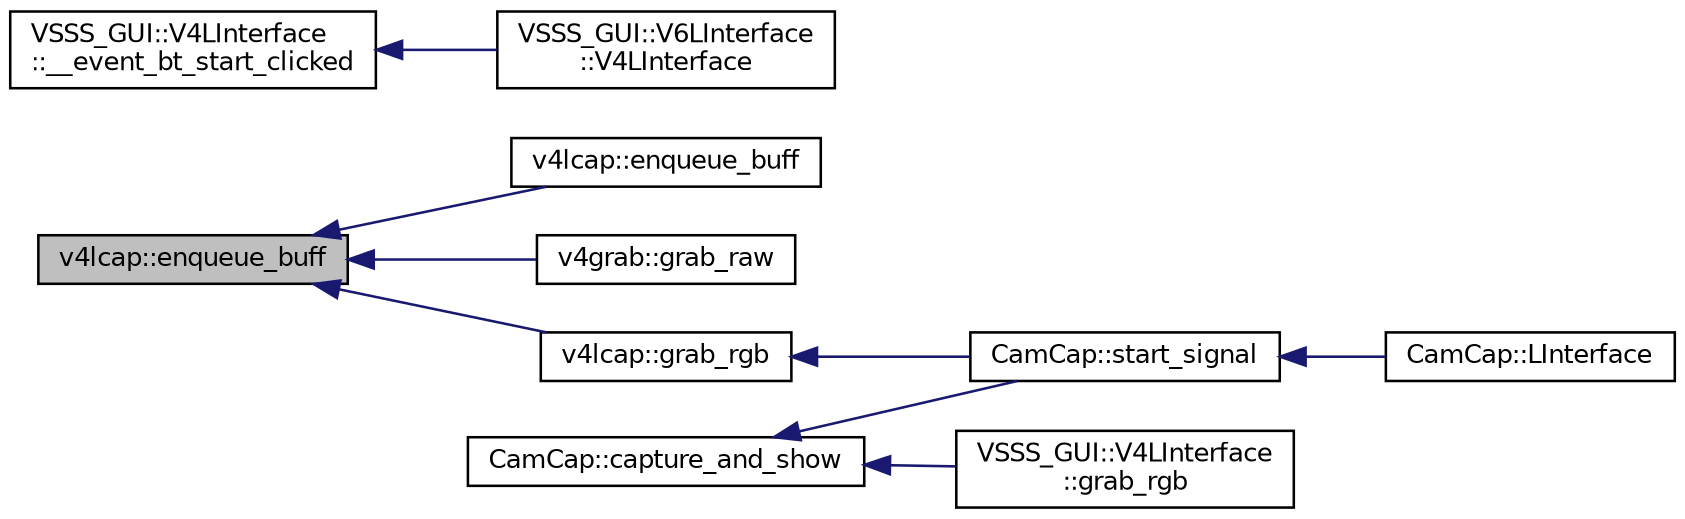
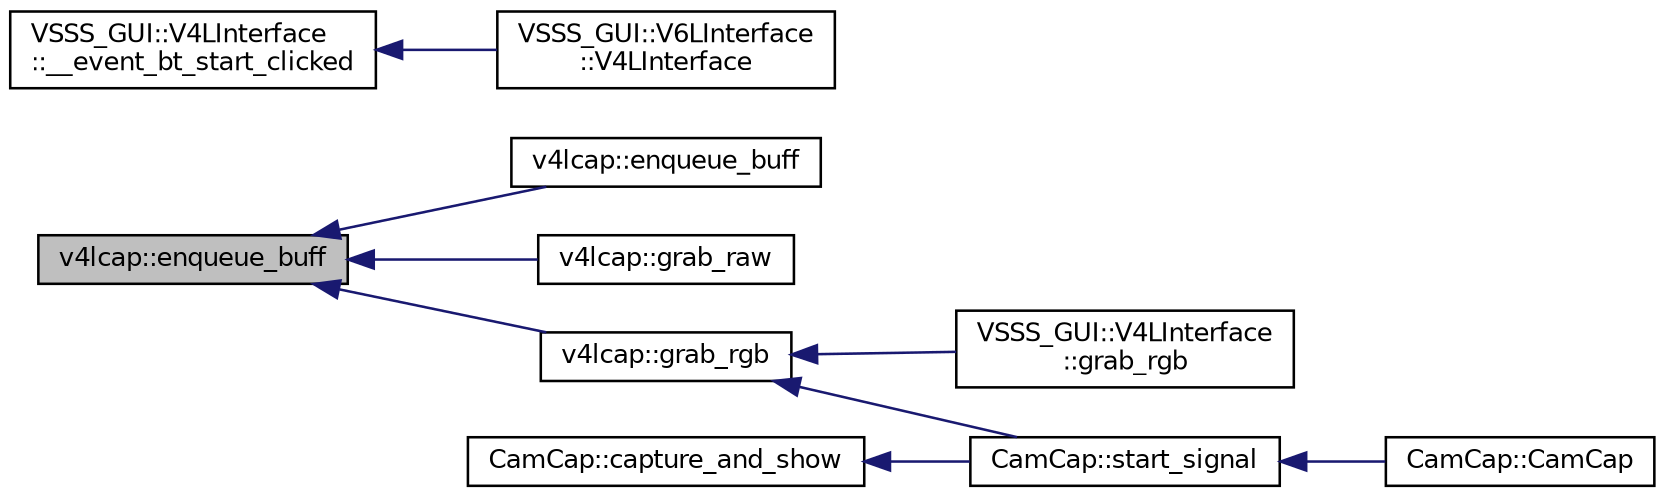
node "v4grab::grab_raw": label "v4grab::grab_raw" -> "v4lcap::grab_raw"
node "CamCap::LInterface": label "CamCap::LInterface" -> "CamCap::CamCap"
edge "VSSS_GUI::V4LInterface ::grab_rgb" -> "CamCap::capture_and_show": now "VSSS_GUI::V4LInterface ::grab_rgb" -> "v4lcap::grab_rgb"
